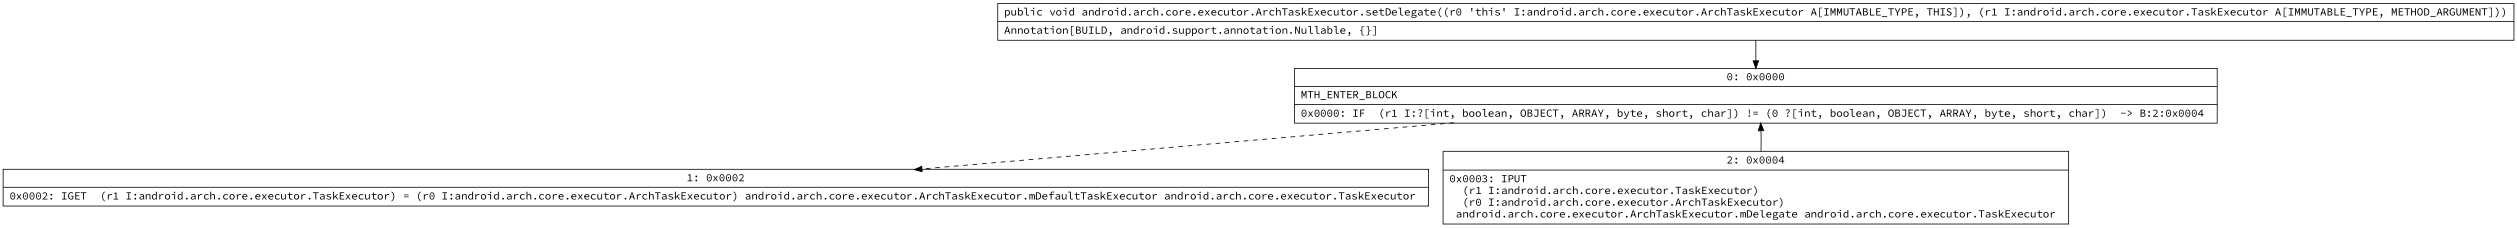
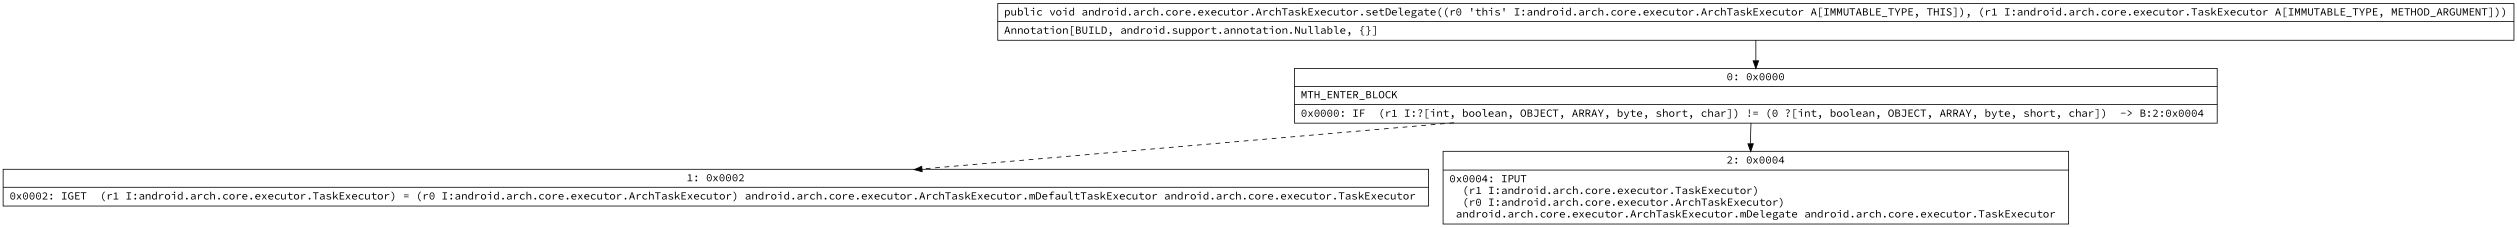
edge "2: 0x0004" -> "0: 0x0000": reversed
node "2: 0x0004": text "0x0003: IPUT" -> "0x0004: IPUT"
